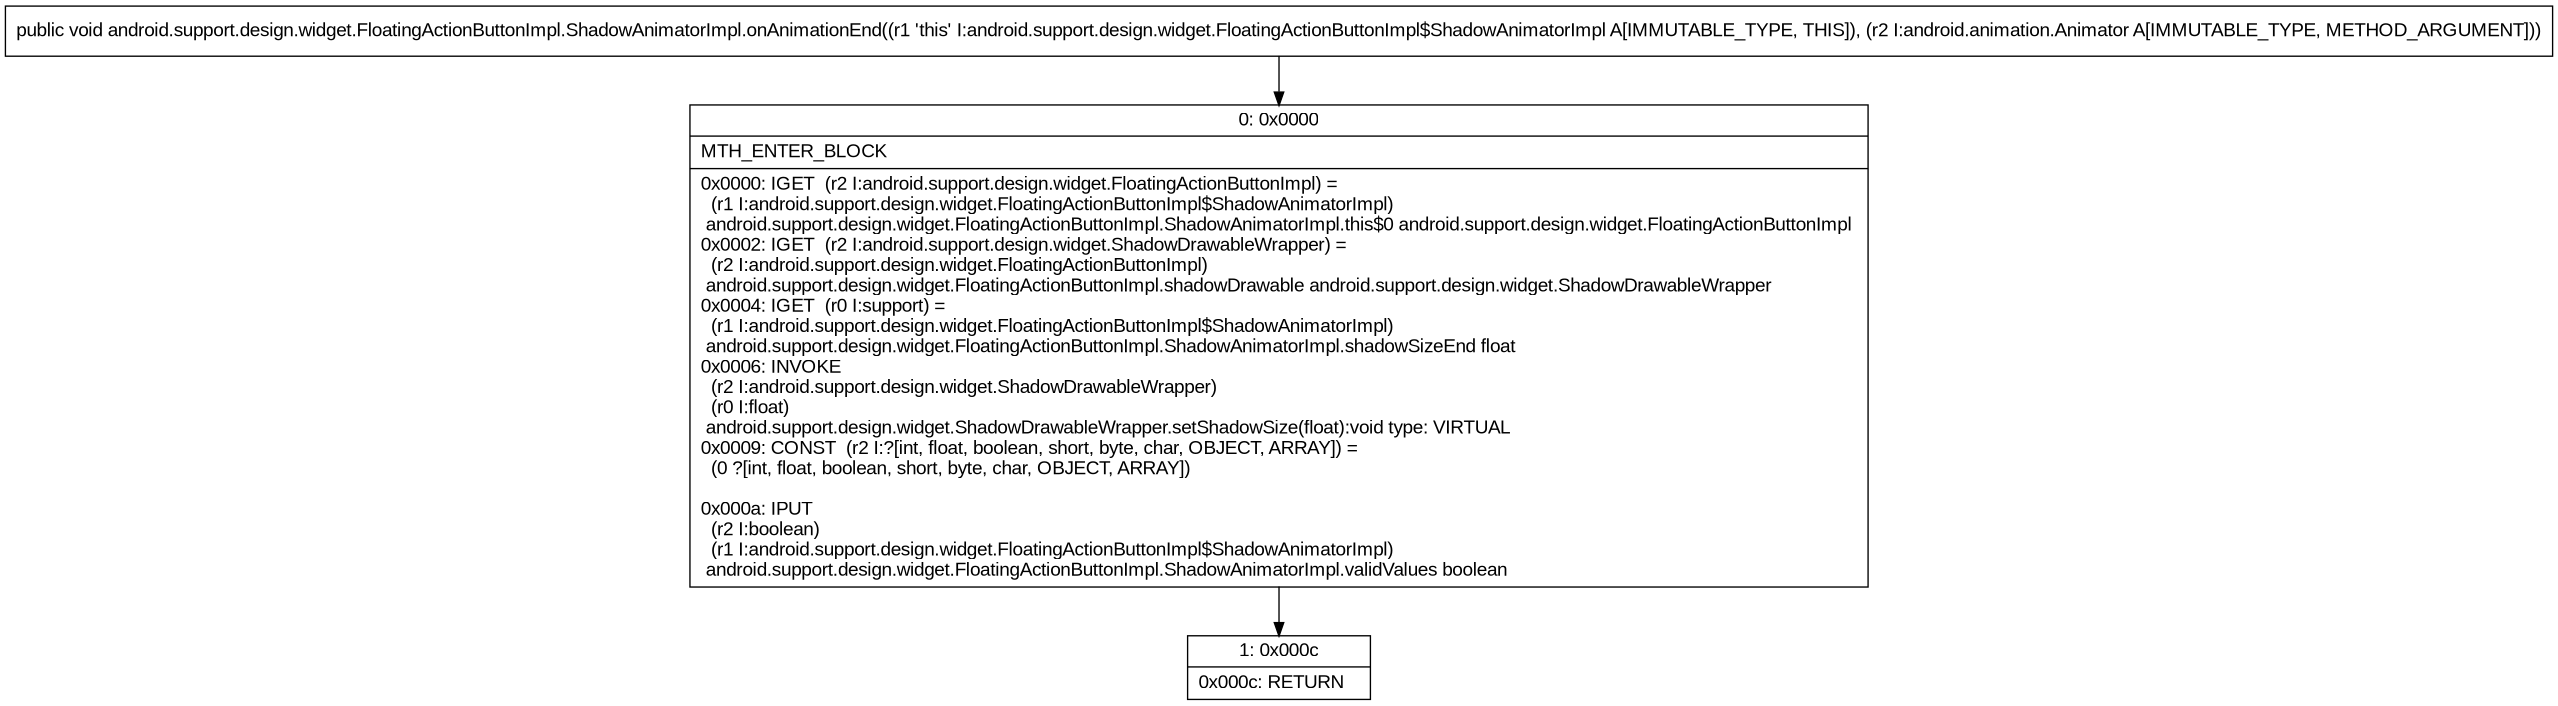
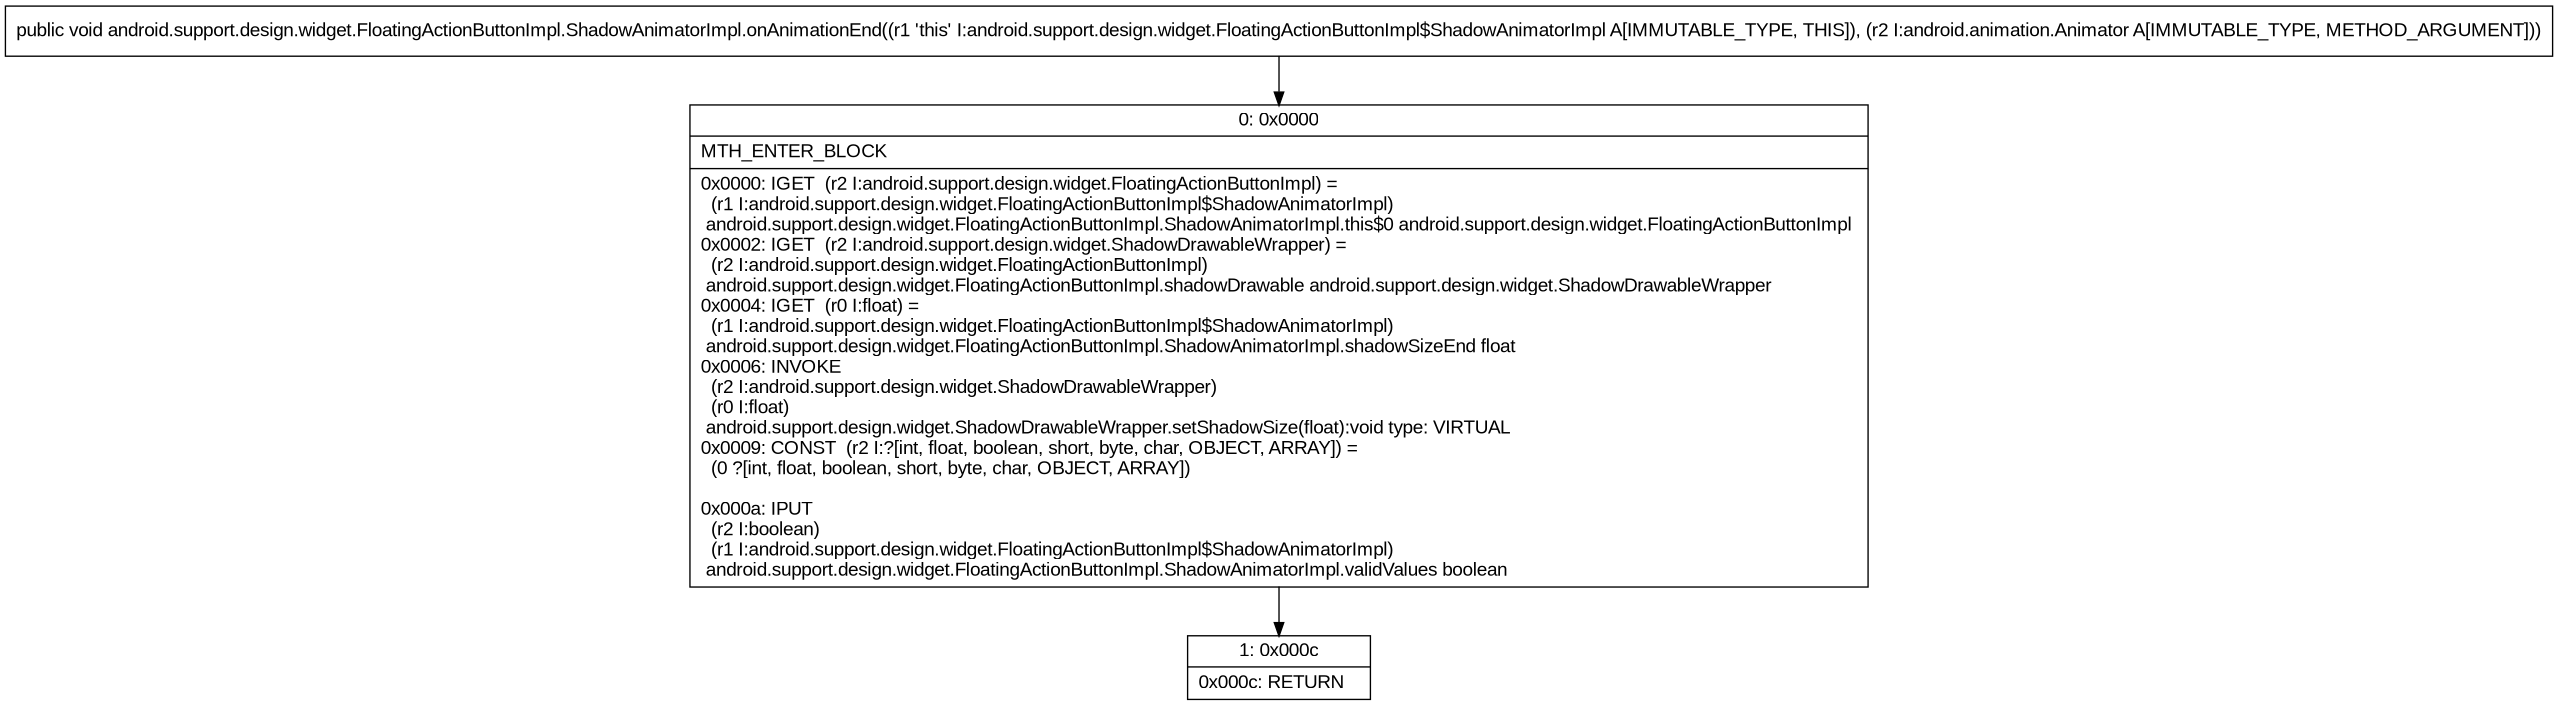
node "0: 0x0000": text "0x0004: IGET  (r0 I:support) =" -> "0x0004: IGET  (r0 I:float) ="
